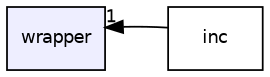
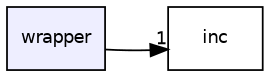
edge "inc" -> "wrapper": reversed
